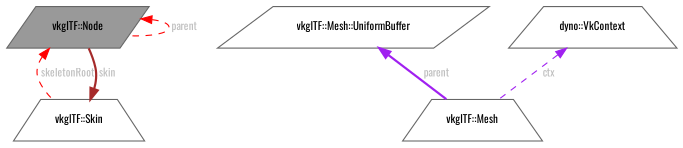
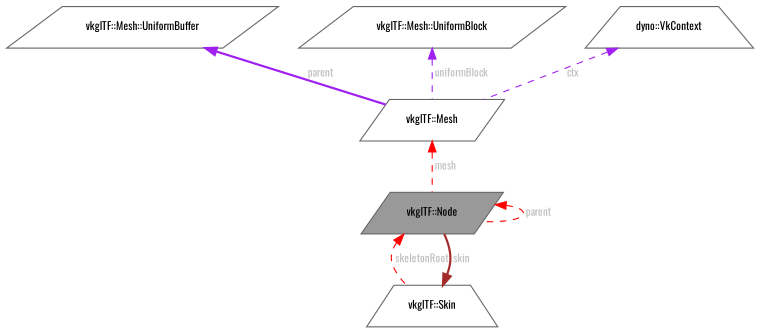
node "vkglTF::Mesh::UniformBlock": added
node "vkglTF::Mesh": shape trapezium -> parallelogram
edge "vkglTF::Node" -> "vkglTF::Mesh": added, label "mesh"
